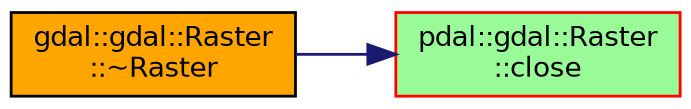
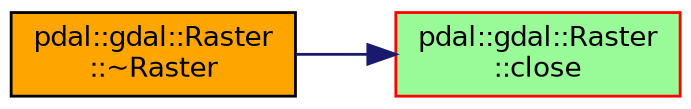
node "gdal::gdal::Raster ::~Raster": label "gdal::gdal::Raster ::~Raster" -> "pdal::gdal::Raster ::~Raster"
